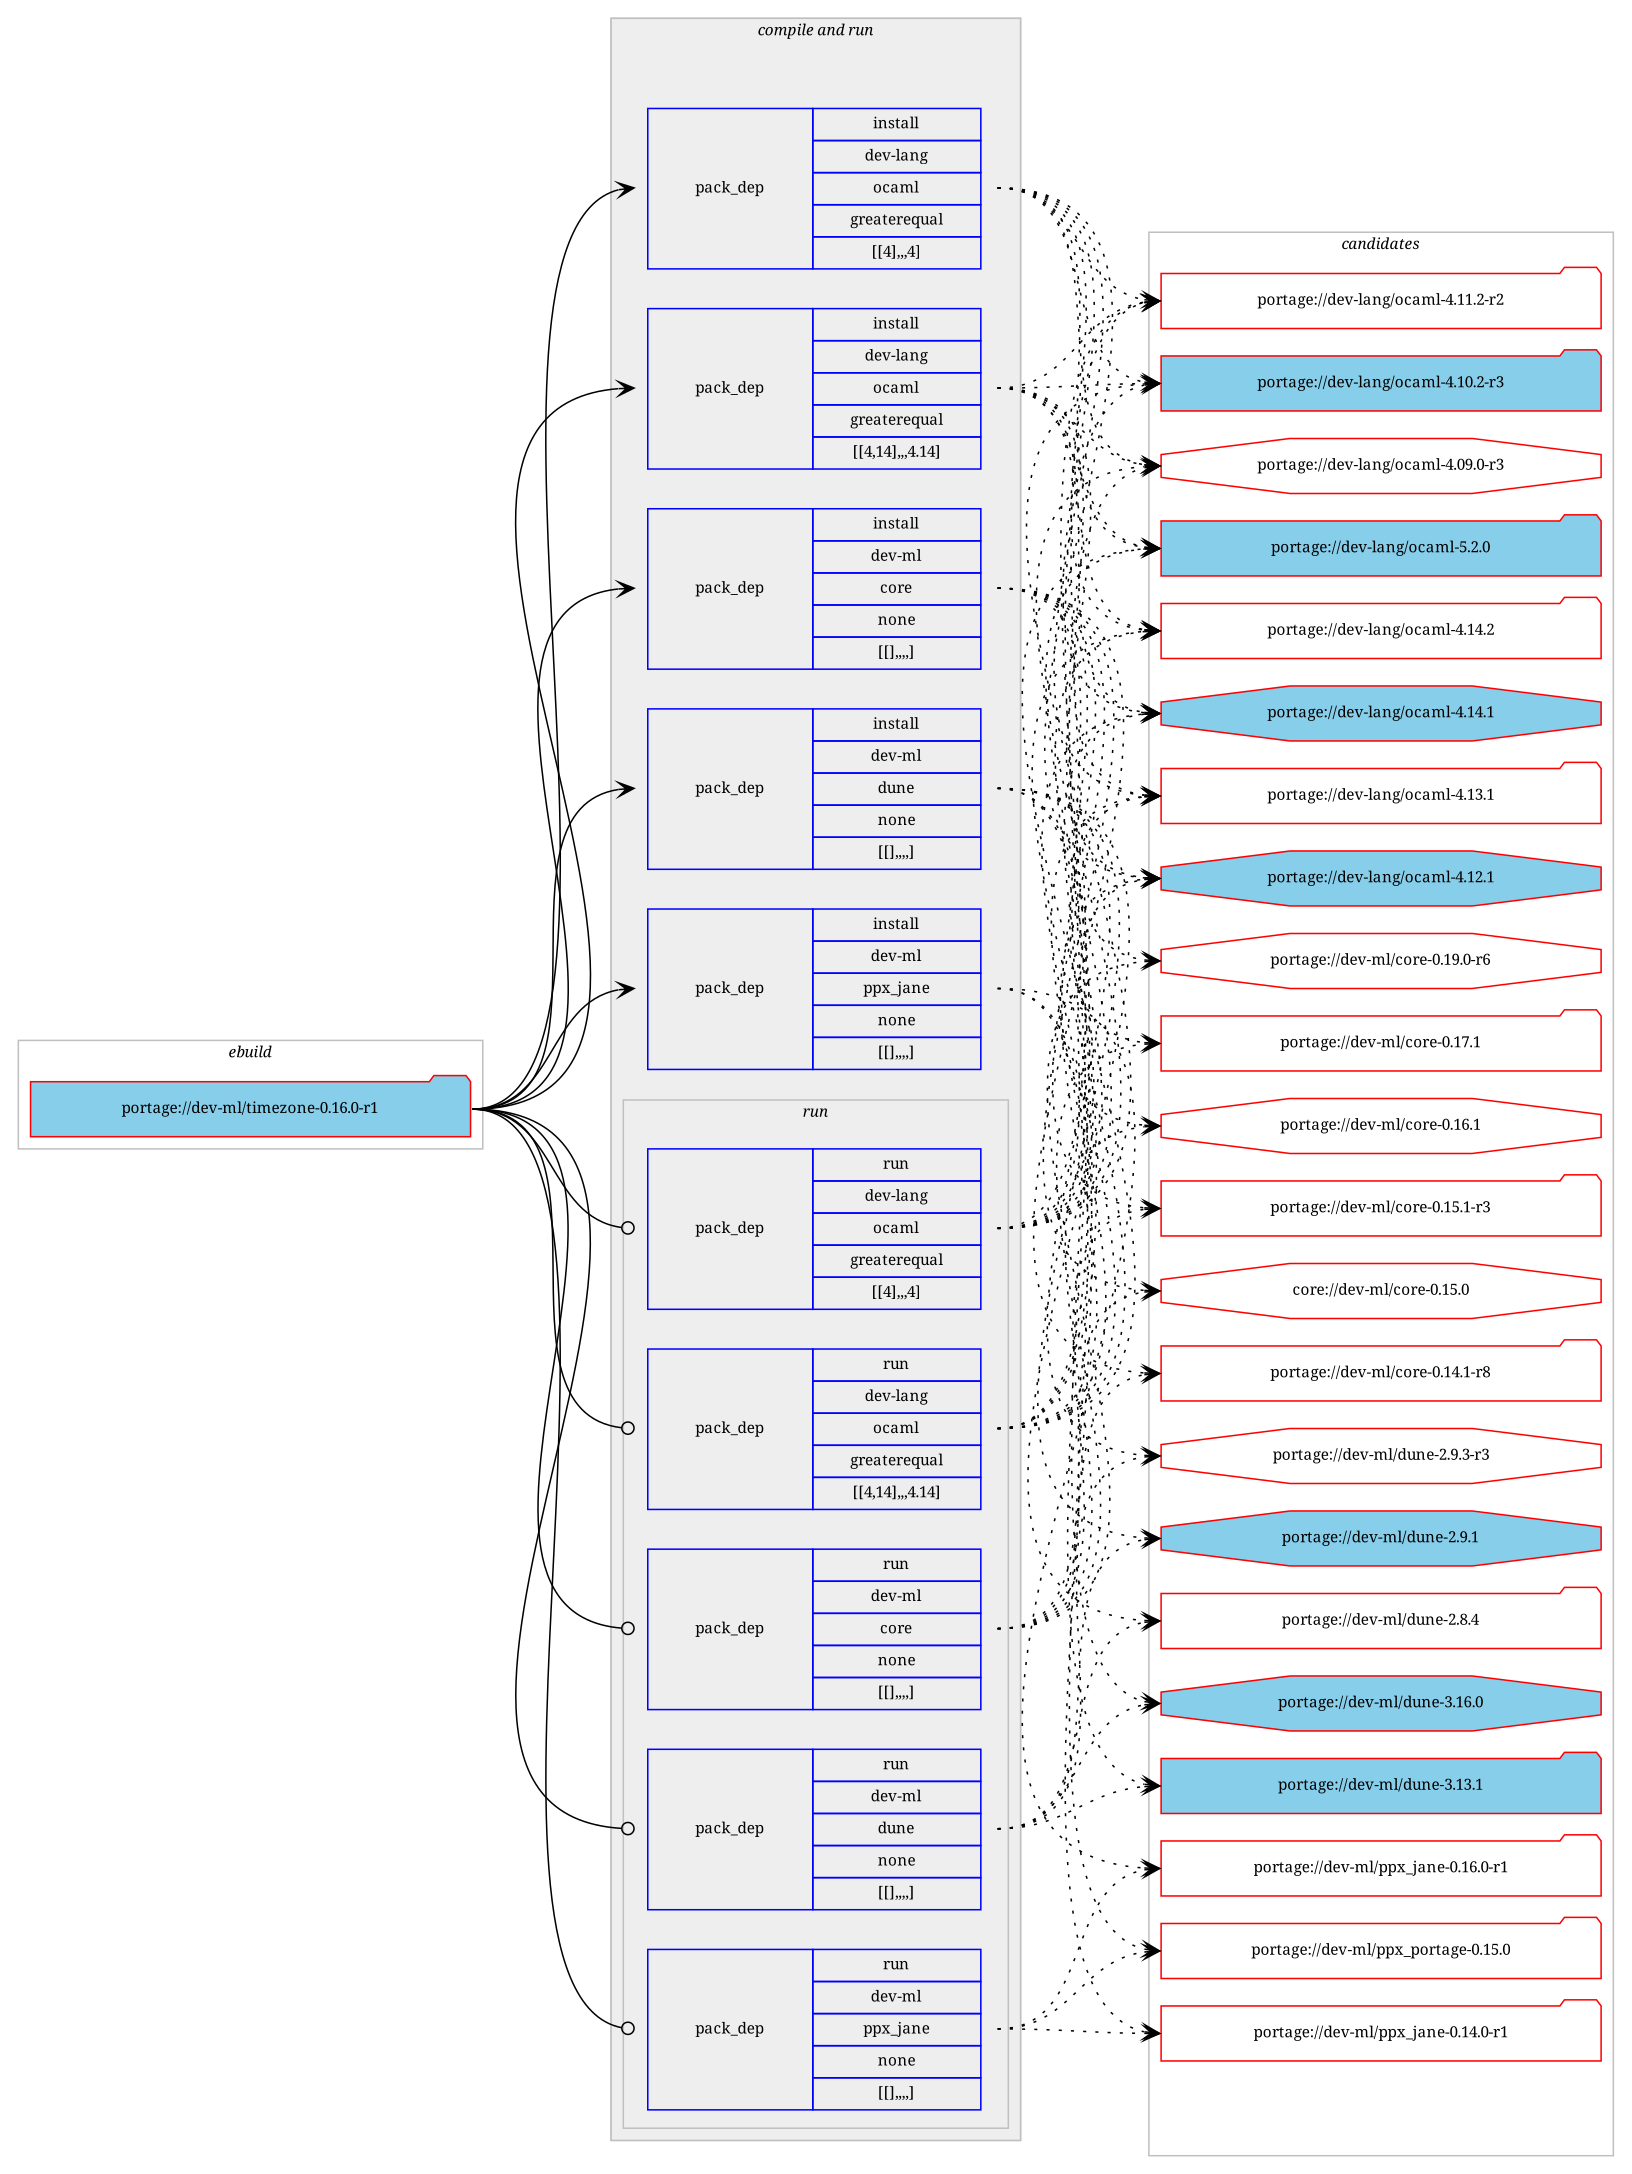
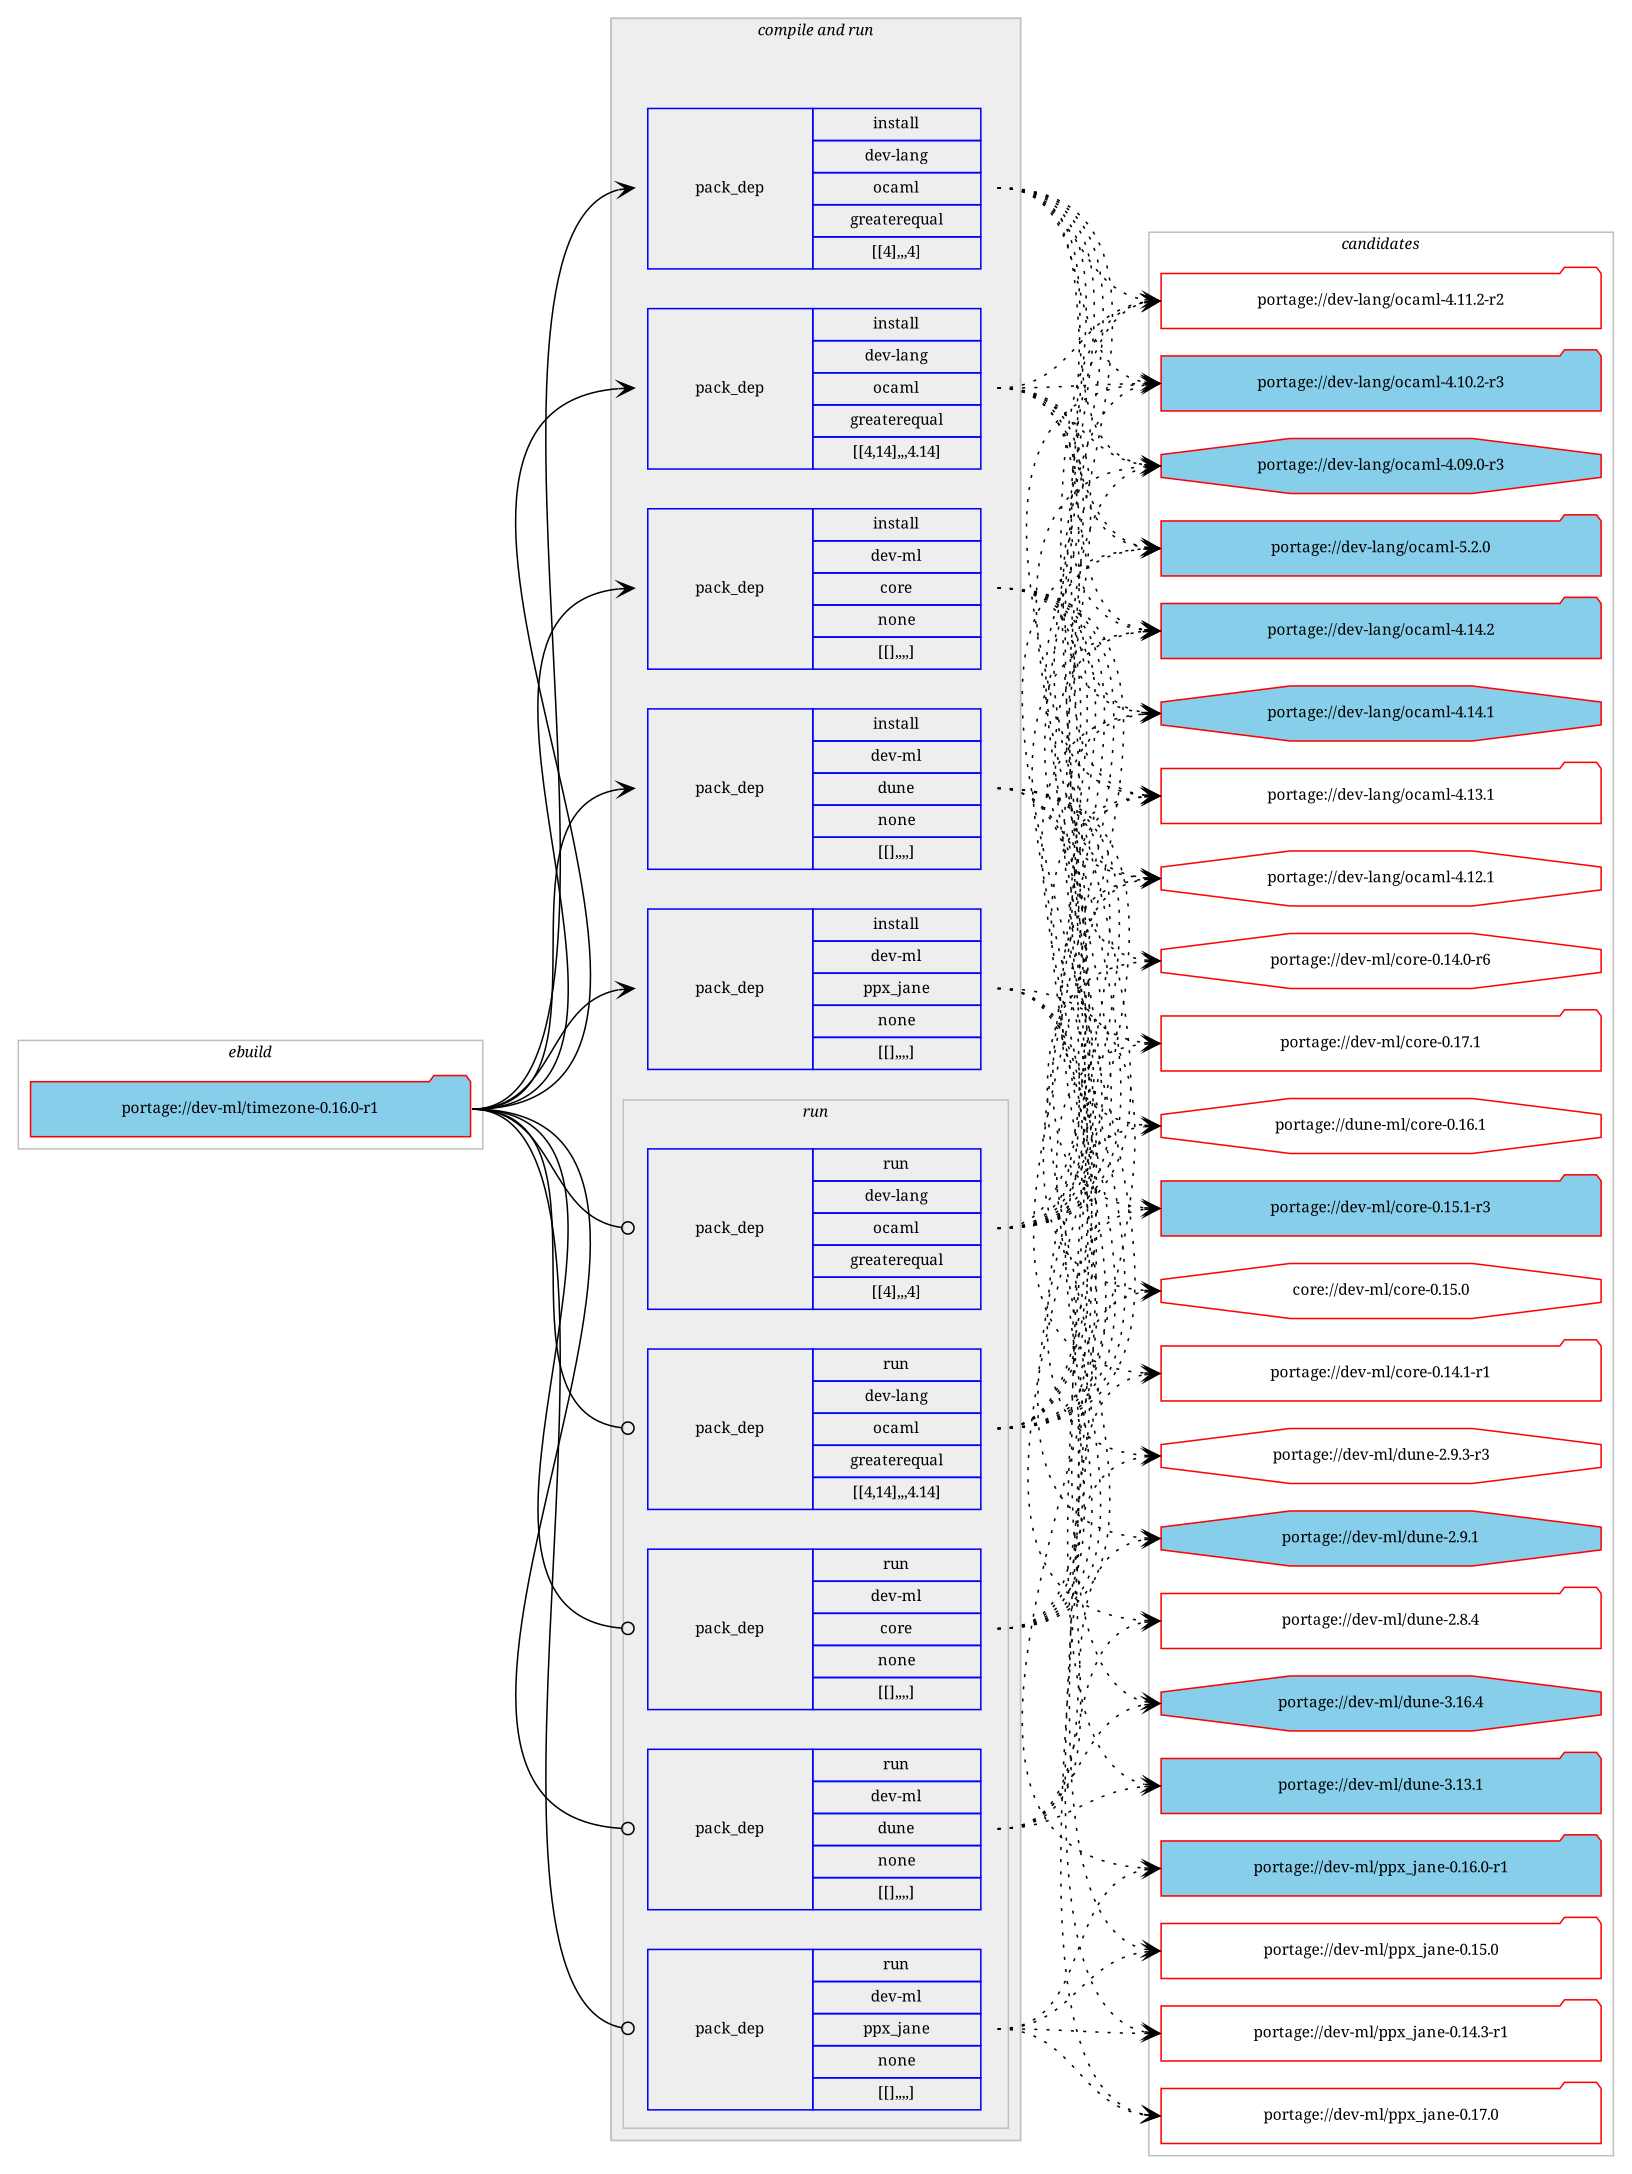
node "portage://dev-lang/ocaml-4.09.0-r3": fillcolor white -> skyblue
node "portage://dev-lang/ocaml-4.14.2": fillcolor white -> skyblue
node "portage://dev-lang/ocaml-4.12.1": fillcolor skyblue -> white
node "portage://dev-ml/core-0.19.0-r6": label "portage://dev-ml/core-0.19.0-r6" -> "portage://dev-ml/core-0.14.0-r6"
node "portage://dev-ml/core-0.16.1": label "portage://dev-ml/core-0.16.1" -> "portage://dune-ml/core-0.16.1"
node "portage://dev-ml/core-0.15.1-r3": fillcolor white -> skyblue
node "portage://dev-ml/core-0.14.1-r8": label "portage://dev-ml/core-0.14.1-r8" -> "portage://dev-ml/core-0.14.1-r1"
node "portage://dev-ml/dune-3.16.0": label "portage://dev-ml/dune-3.16.0" -> "portage://dev-ml/dune-3.16.4"
node "portage://dev-ml/ppx_jane-0.16.0-r1": fillcolor white -> skyblue
node "portage://dev-ml/ppx_portage-0.15.0": label "portage://dev-ml/ppx_portage-0.15.0" -> "portage://dev-ml/ppx_jane-0.15.0"
node "portage://dev-ml/ppx_jane-0.14.0-r1": label "portage://dev-ml/ppx_jane-0.14.0-r1" -> "portage://dev-ml/ppx_jane-0.14.3-r1"
node "portage://dev-ml/ppx_jane-0.17.0": added
